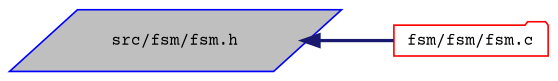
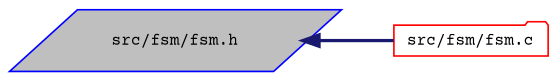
node "fsm/fsm/fsm.c": label "fsm/fsm/fsm.c" -> "src/fsm/fsm.c"
